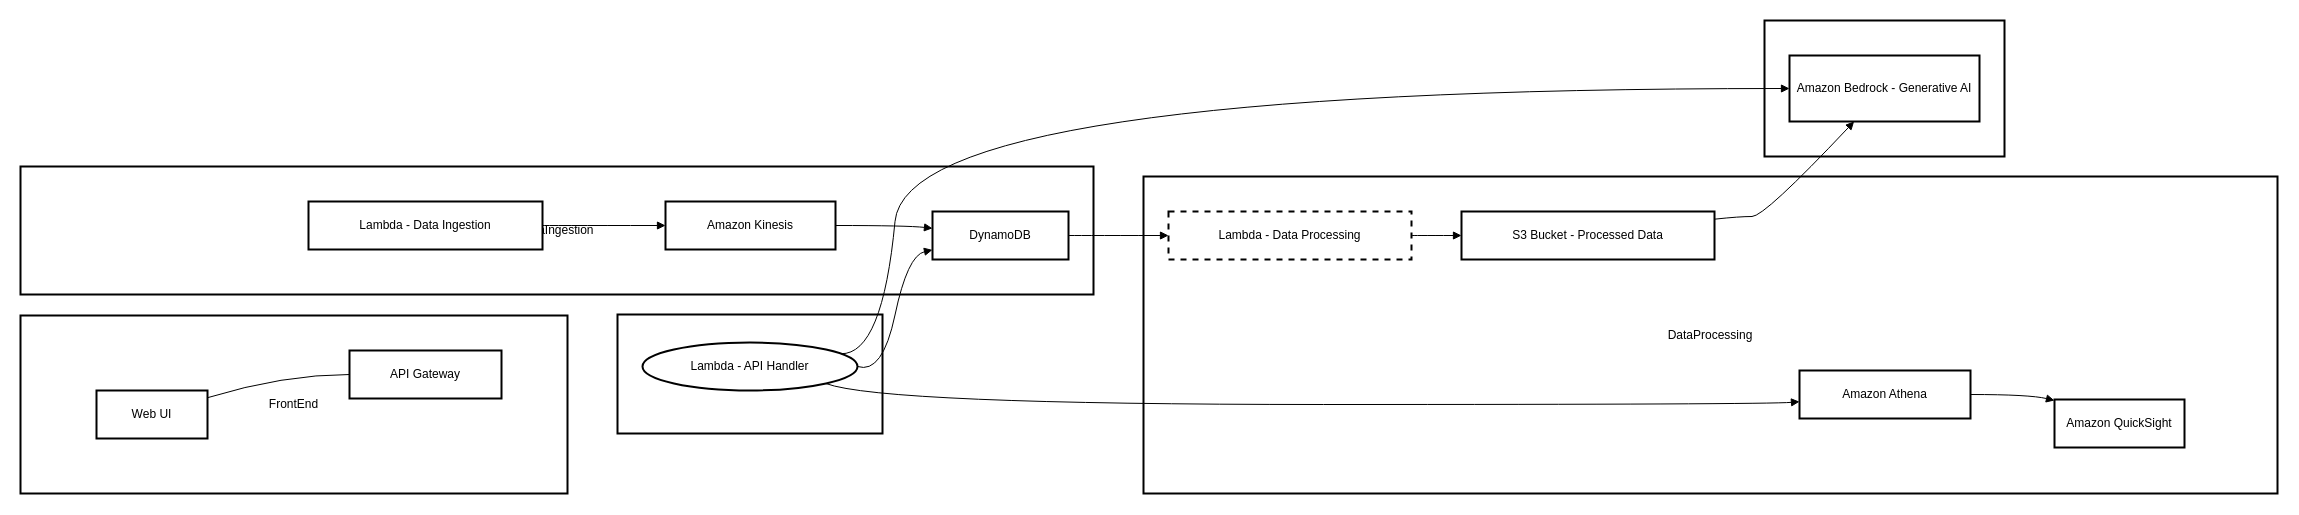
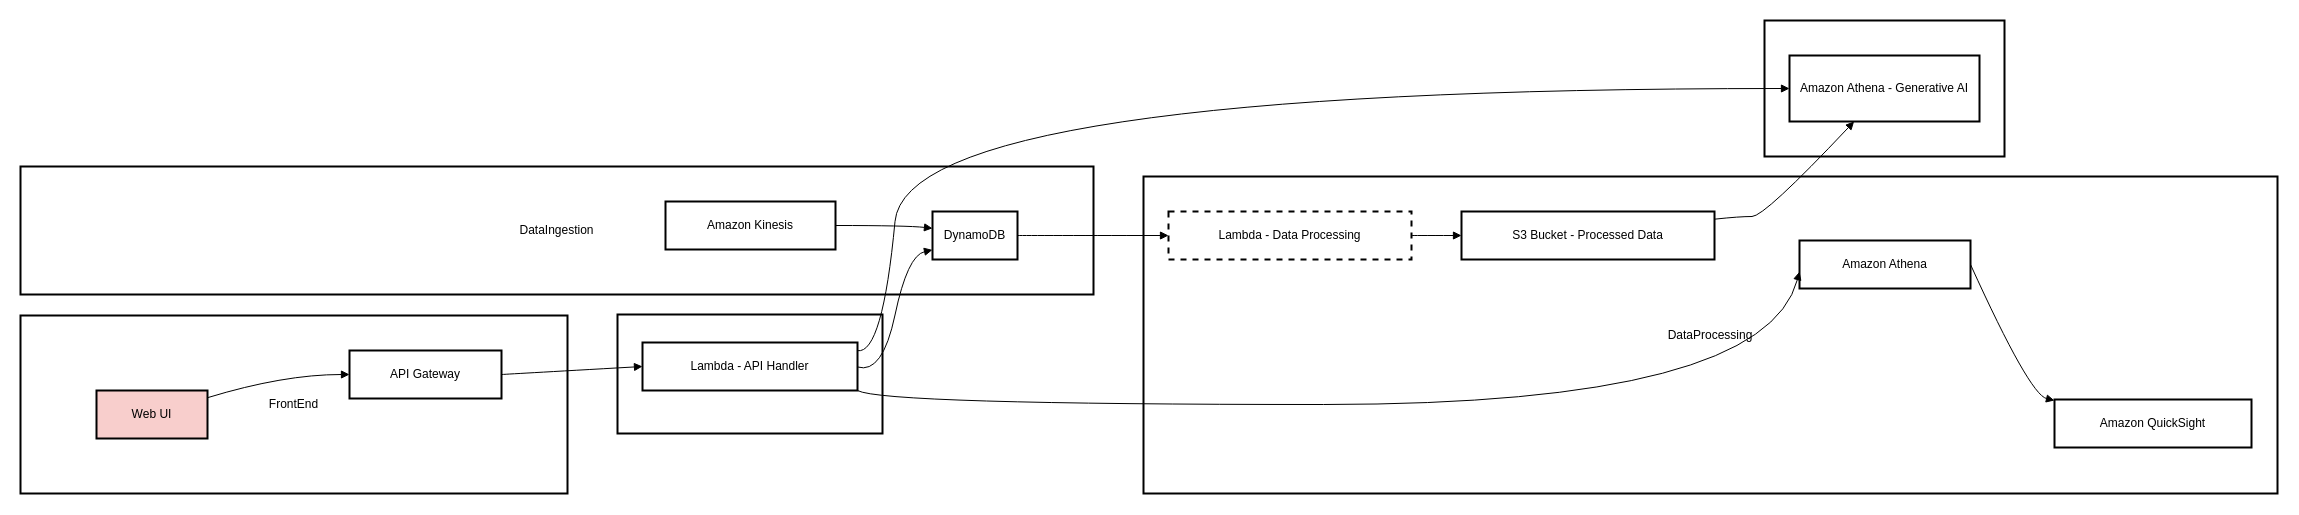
node "Amazon Bedrock - Generative AI": label "Amazon Bedrock - Generative AI" -> "Amazon Athena - Generative AI"
node "Lambda - Data Ingestion": removed
edge "Lambda - Data Ingestion" -> "Amazon Kinesis": removed
node "DynamoDB": size 136x48 -> 85x48
node "Lambda - API Handler": shape ellipse -> rectangle
edge "API Gateway" -> "Lambda - API Handler": added
edge "API Gateway" -- "Web UI": arrowhead none -> block
node "Amazon Athena": moved (1885, 395) -> (1885, 265)
node "Web UI": fillcolor #ffffff -> #f8cecc
node "Amazon QuickSight": size 130x48 -> 197x48
